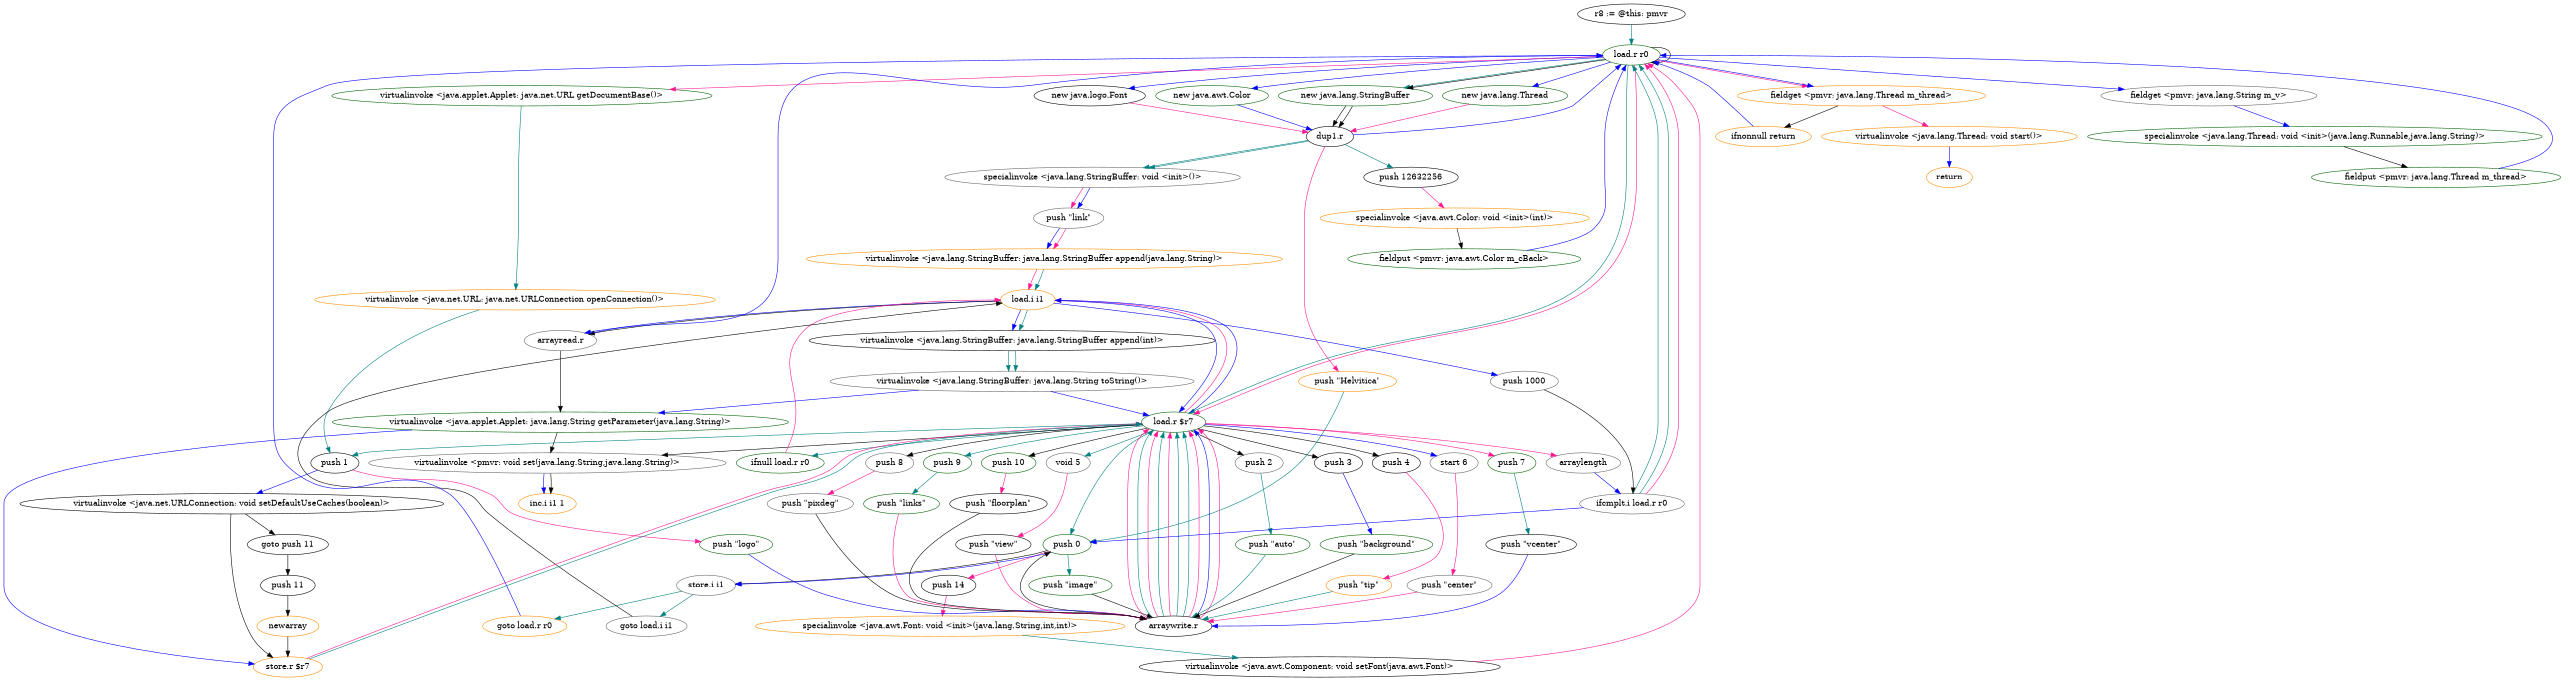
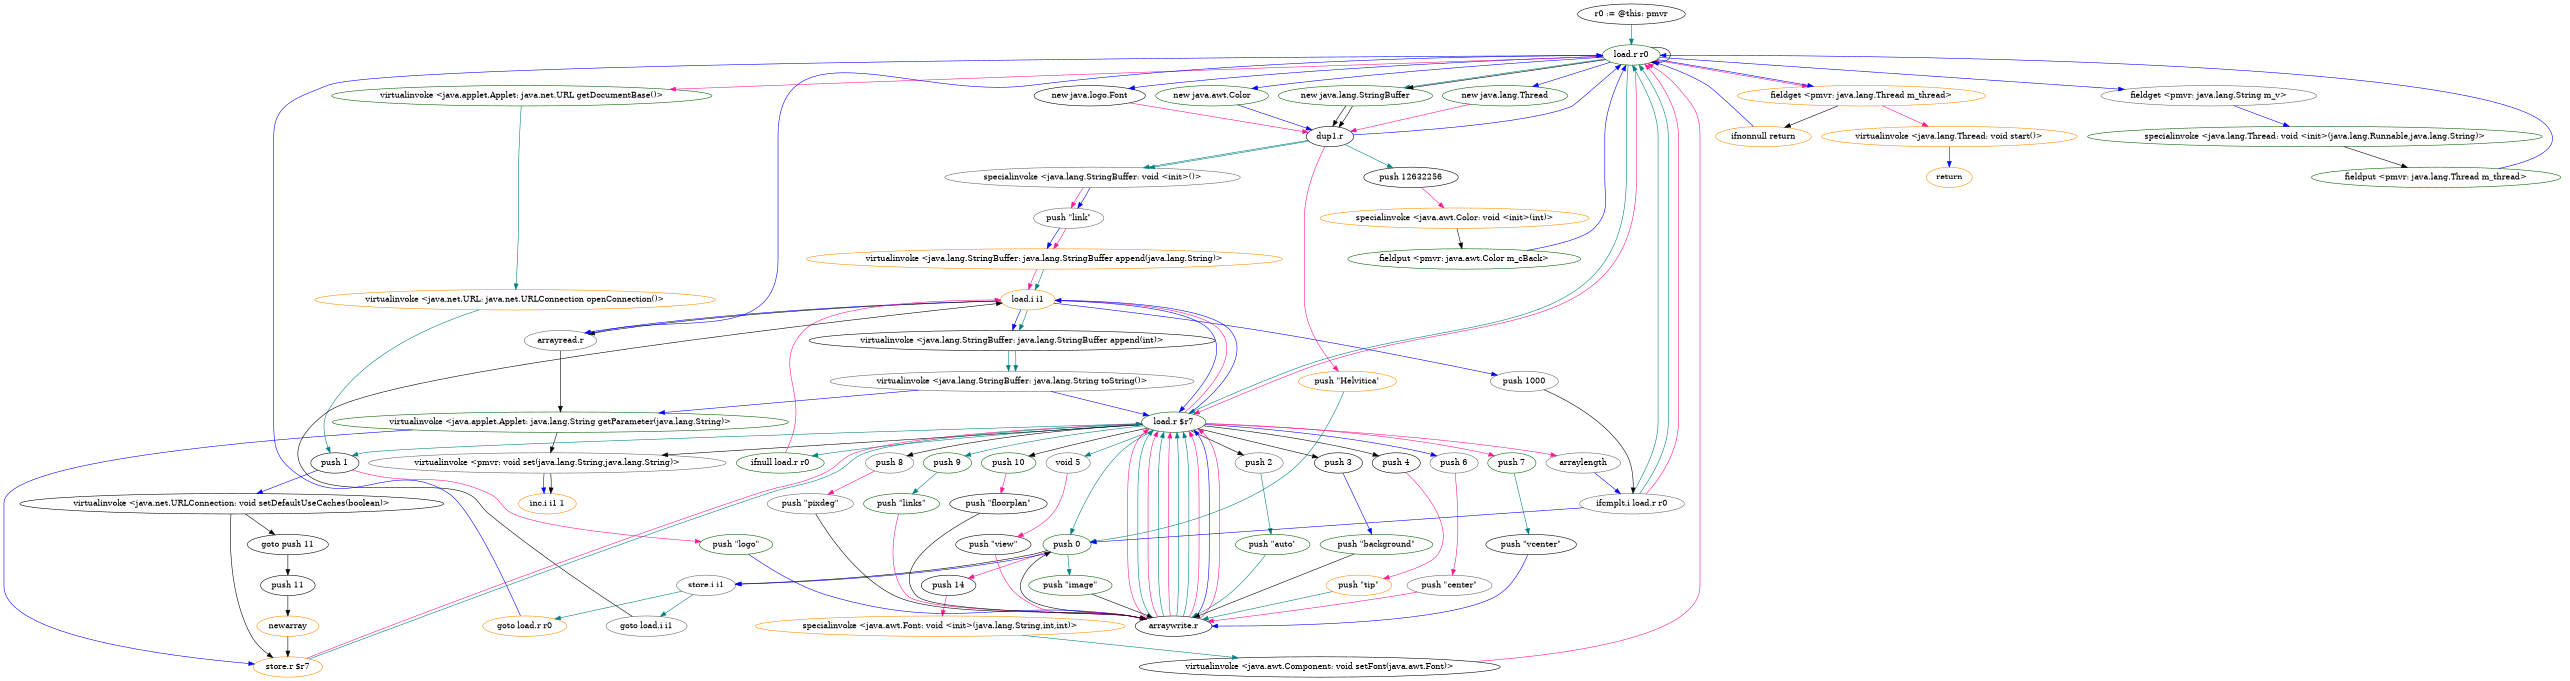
node "r8 := @this: pmvr": label "r8 := @this: pmvr" -> "r0 := @this: pmvr"
node "start 6": label "start 6" -> "push 6"
